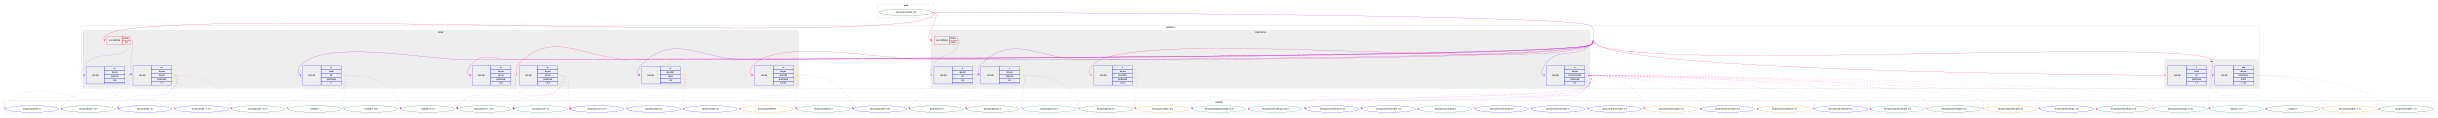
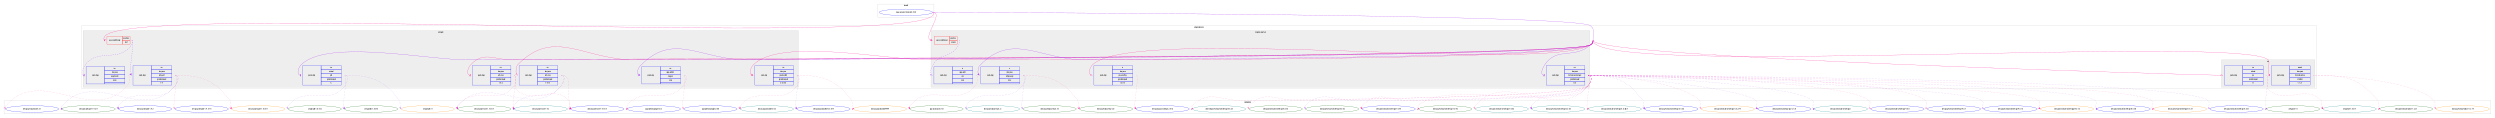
node "www-servers/tomcat-8.5.38": color darkgreen -> blue
node "dev-java/ant-junit-1.10.5-r1": color darkgreen -> darkorange
node "virtual/jdk-11": color darkgreen -> darkorange
node "dev-java/java-config-2.2.0-r4": color darkorange -> blue
node "dev-java/greaterequal-servlet-api-6.0.53": label "dev-java/greaterequal-servlet-api-6.0.53" -> "dev-java/tomcat-servlet-api-6.0.53"
node "dev-java/tomcat-servlet-api-4.1.36": label "dev-java/tomcat-servlet-api-4.1.36" -> "dev-java/tomcat-www-api-4.1.36"
node "dev-java/tomcat-servlet-api-5.5.27-r1": added
node "dev-java/tomcat-servlet-api-8.0.52": color darkorange -> darkgreen
node "dev-ecj/tomcat-servlet-api-7.0.93": label "dev-ecj/tomcat-servlet-api-7.0.93" -> "dev-java/tomcat-servlet-api-7.0.93"
